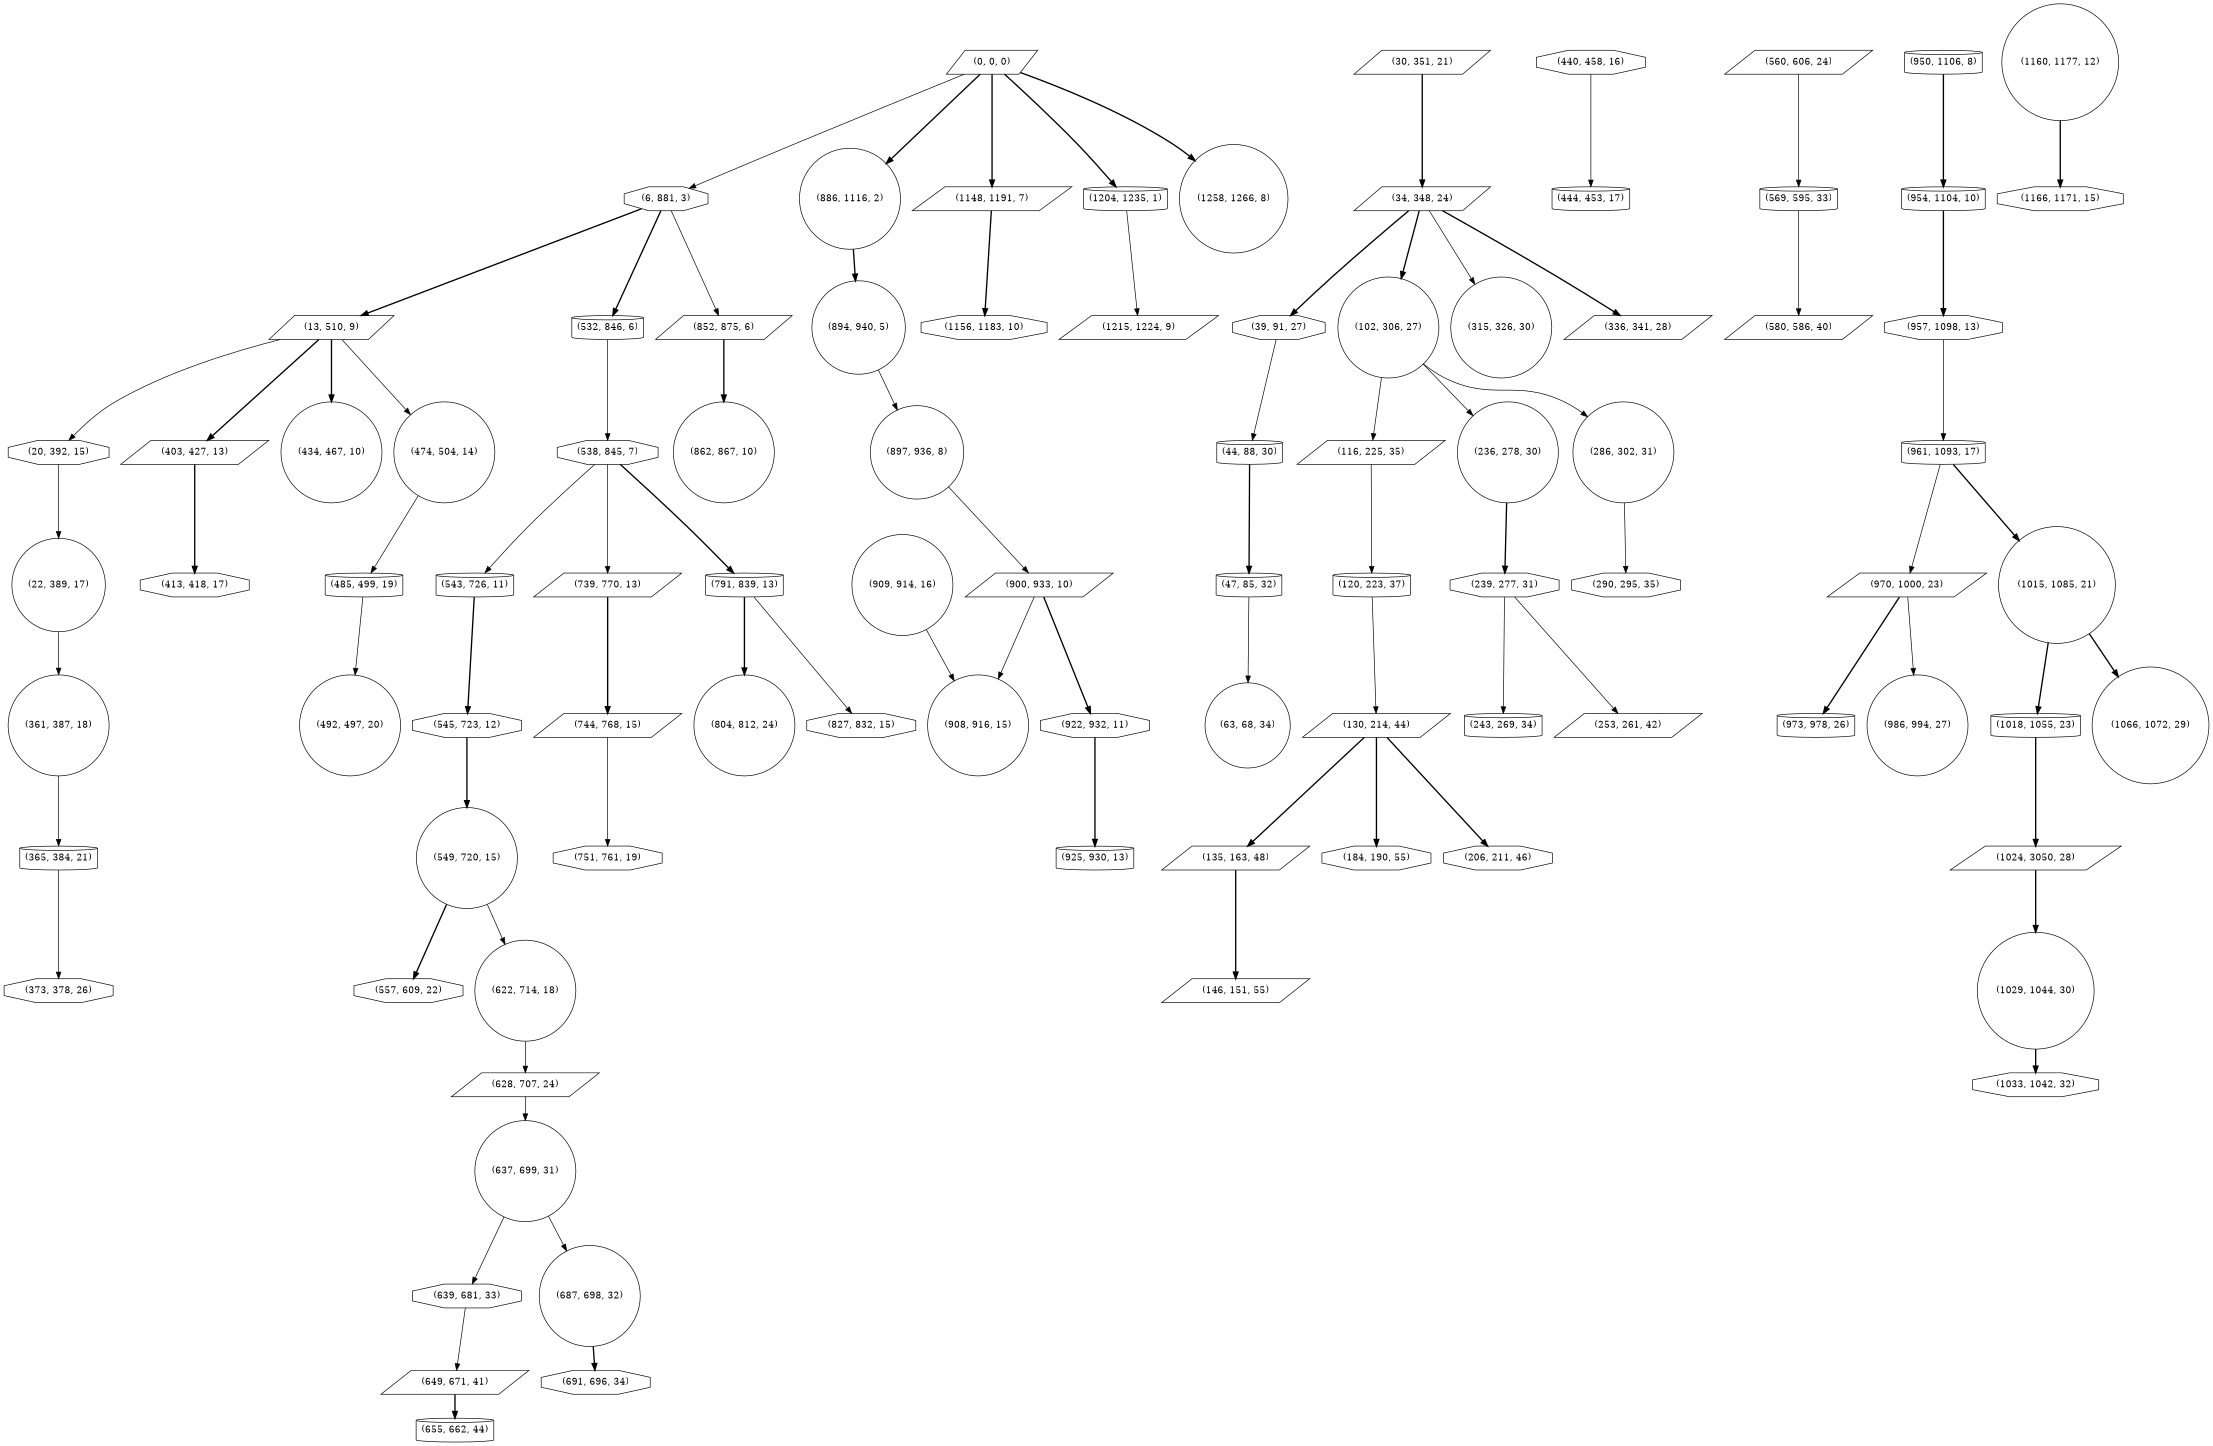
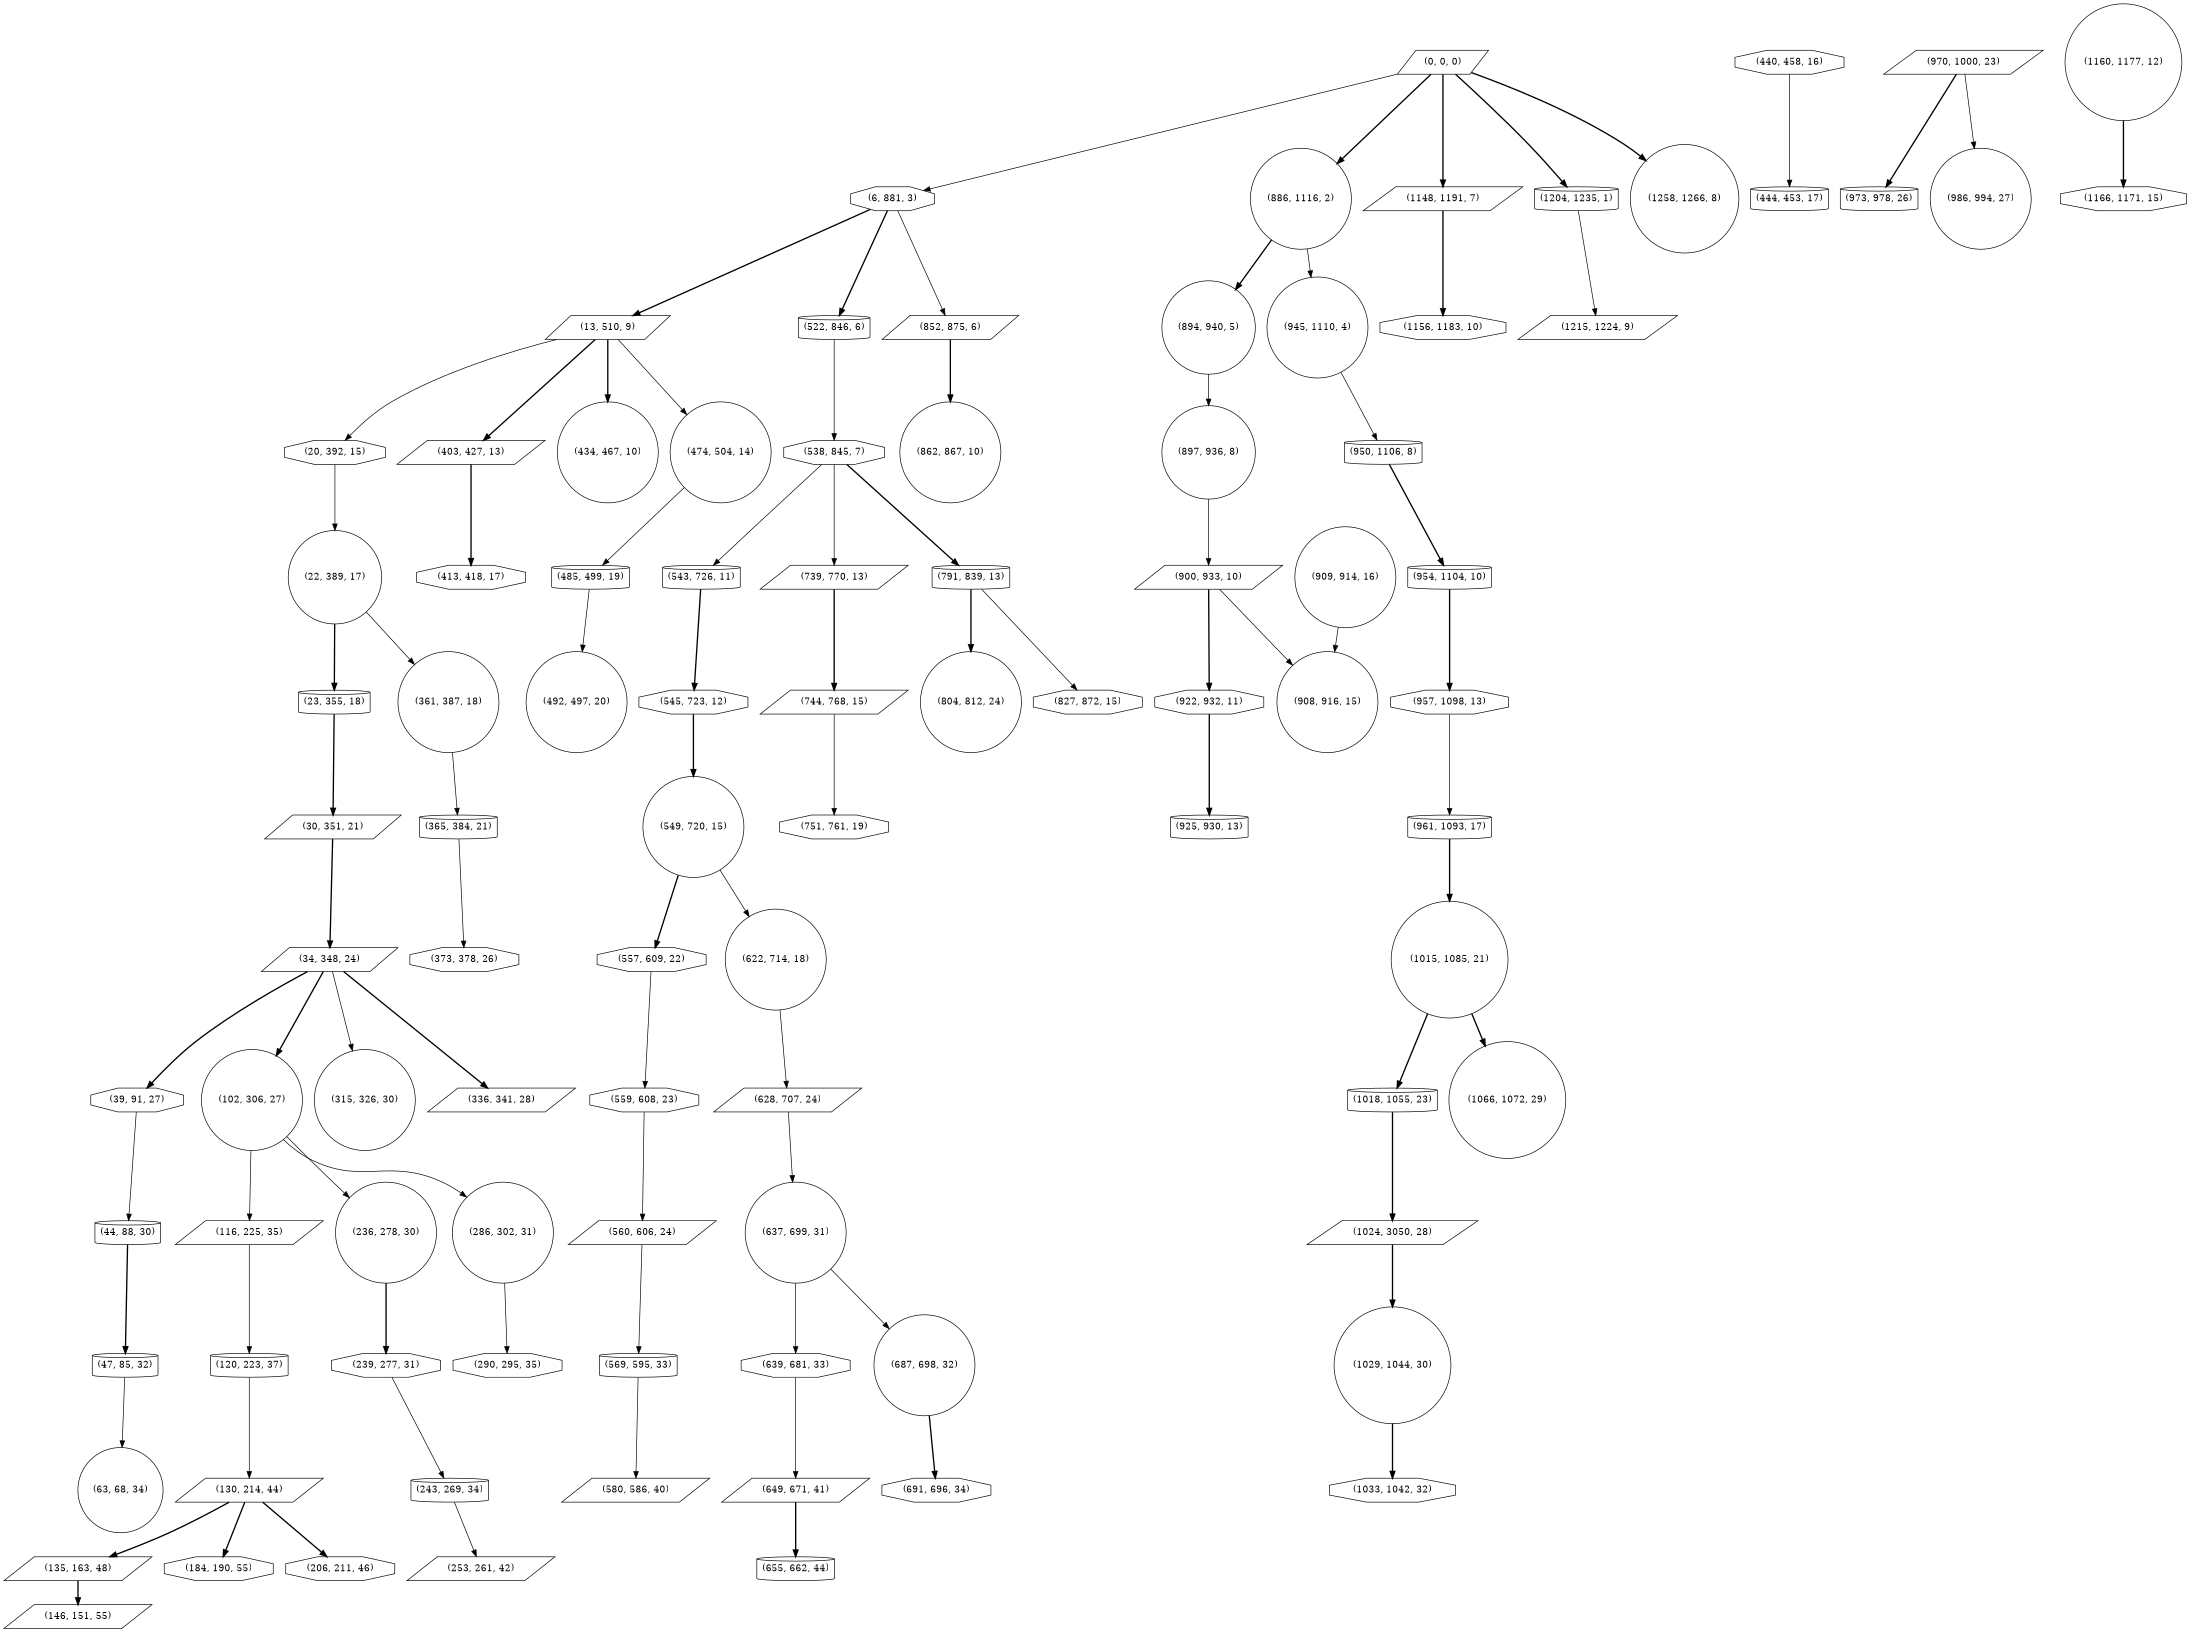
node "(945, 1110, 4)": added
node "(532, 846, 6)": label "(532, 846, 6)" -> "(522, 846, 6)"
edge "(961, 1093, 17)" -> "(970, 1000, 23)": removed
edge "(239, 277, 31)" -> "(253, 261, 42)": now "(243, 269, 34)" -> "(253, 261, 42)"
node "(23, 355, 18)": added
node "(827, 832, 15)": label "(827, 832, 15)" -> "(827, 872, 15)"
node "(559, 608, 23)": added
